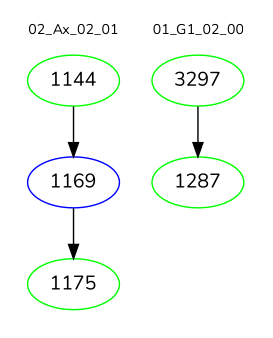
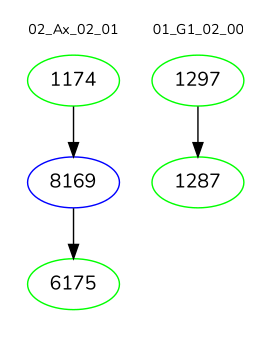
node "1144": label "1144" -> "1174"
node "3297": label "3297" -> "1297"
node "1169": label "1169" -> "8169"
node "1175": label "1175" -> "6175"
